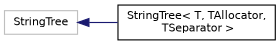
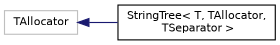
node "StringTree": label "StringTree" -> "TAllocator"
